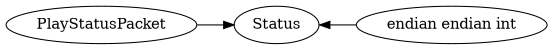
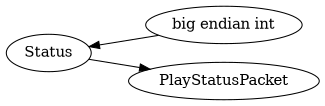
edge "PlayStatusPacket" -> "Status": reversed
node "endian endian int": label "endian endian int" -> "big endian int"
